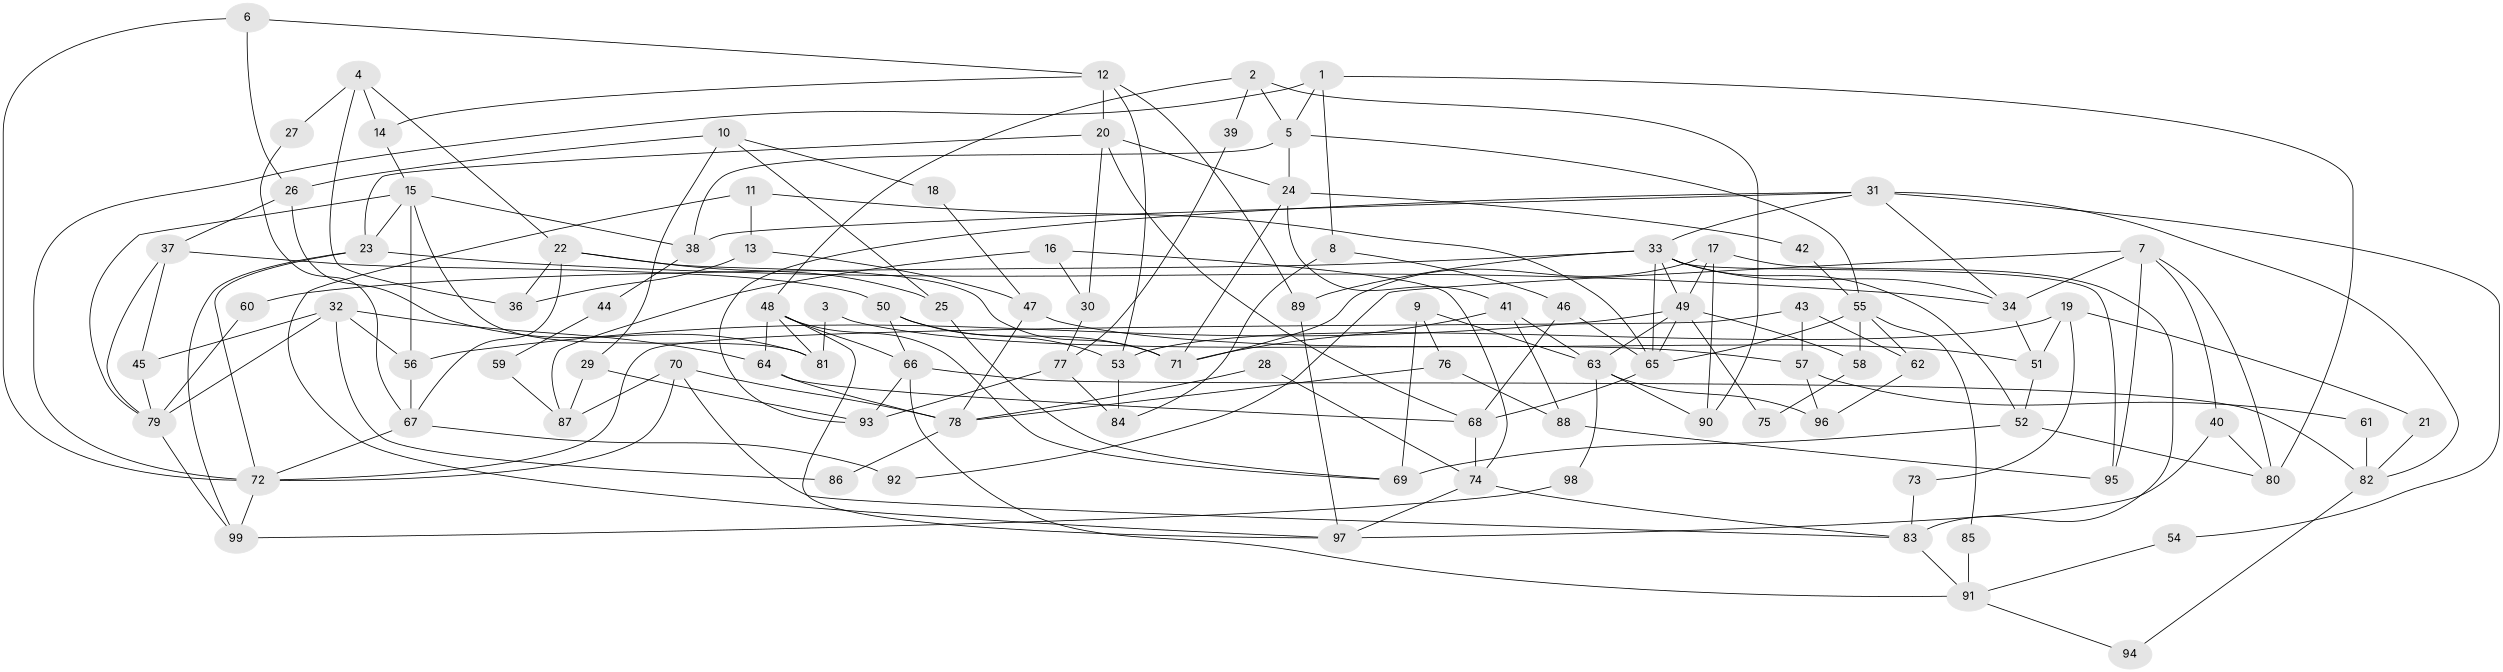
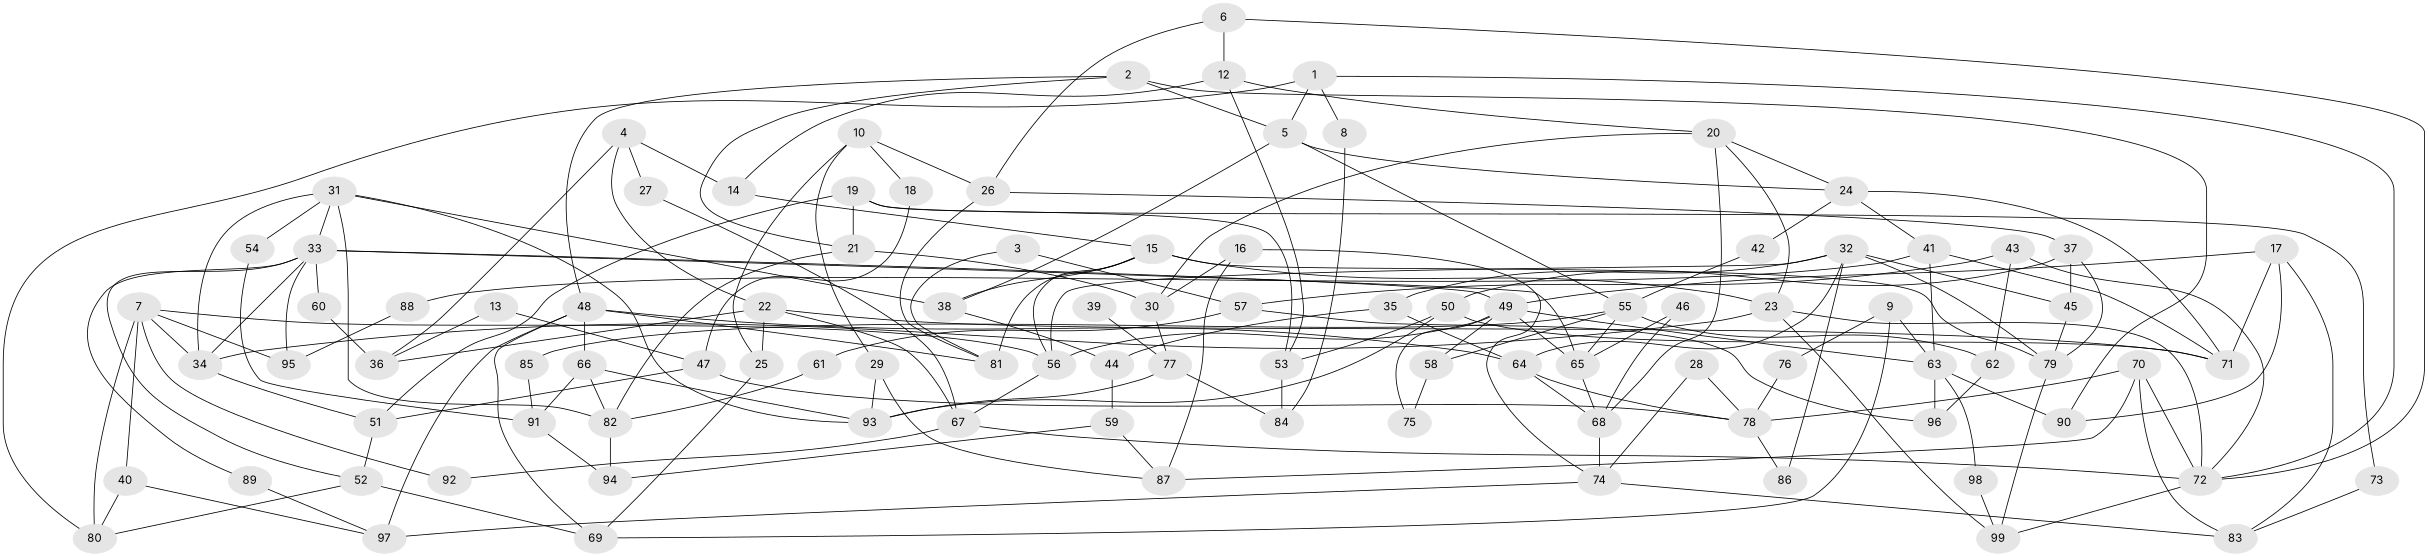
edge "2" -- "39": now "2" -- "21"
edge "12" -- "89": removed
node "11": removed
edge "21" -- "30": added
edge "8" -- "46": removed
node "35": added
edge "7" -- "56": added
edge "50" -- "66": now "50" -- "93"
edge "60" -- "79": now "60" -- "36"
edge "76" -- "88": removed
edge "59" -- "94": added
edge "83" -- "91": removed
